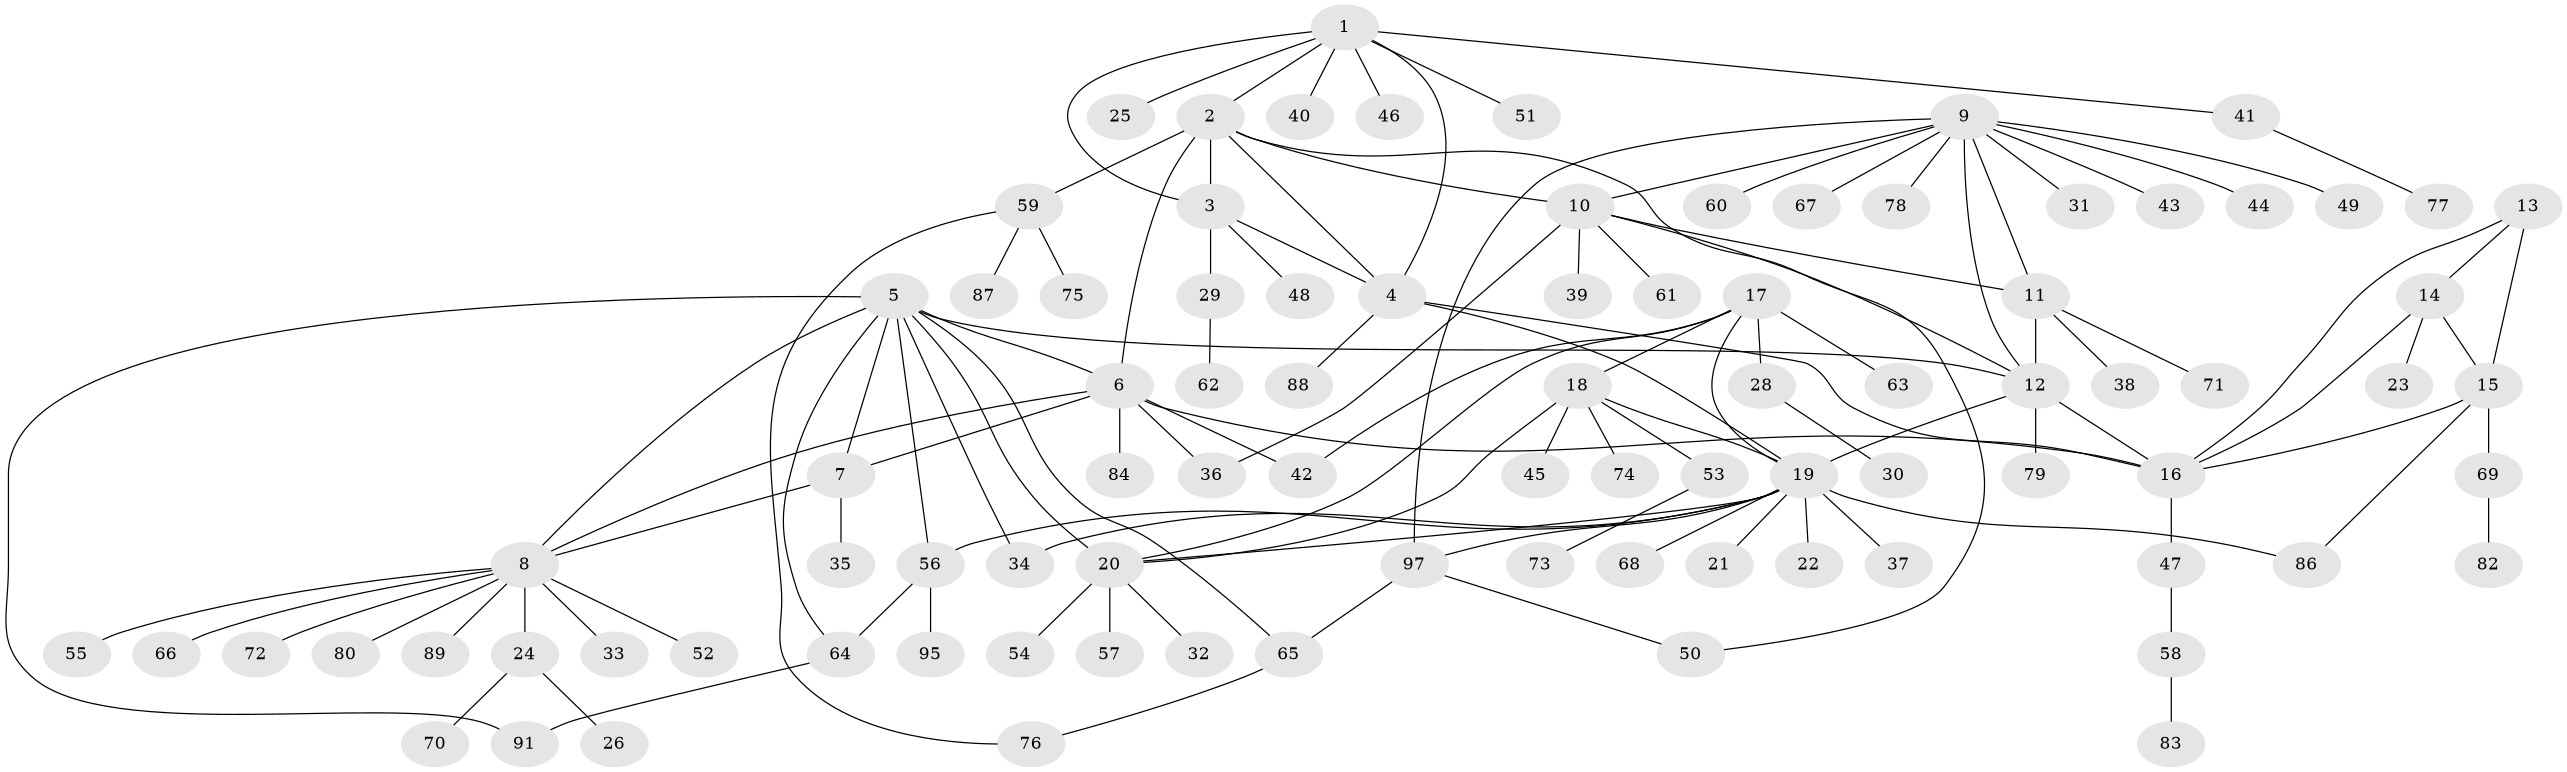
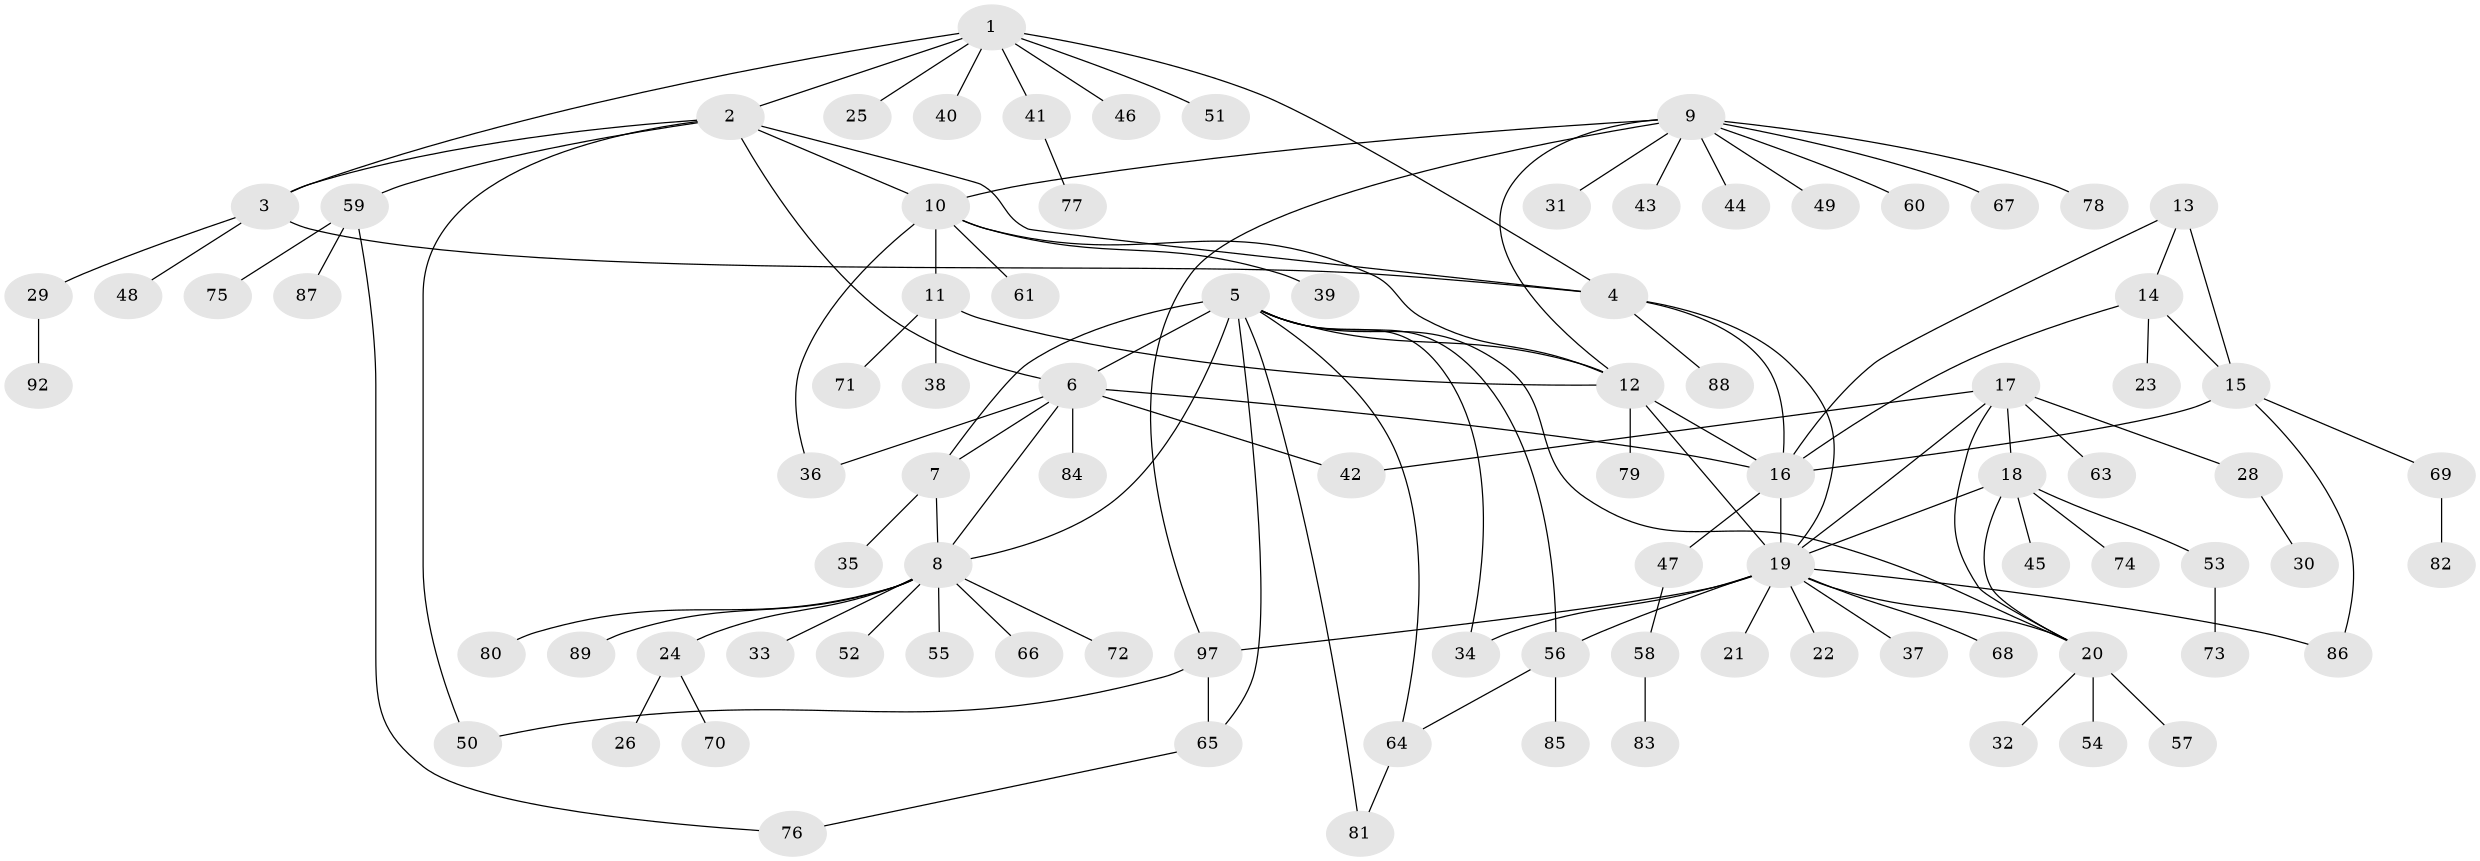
edge "9" -- "11": removed
node "62": label "62" -> "92"
edge "16" -- "19": added
node "95": label "95" -> "85"
node "91": label "91" -> "81"
